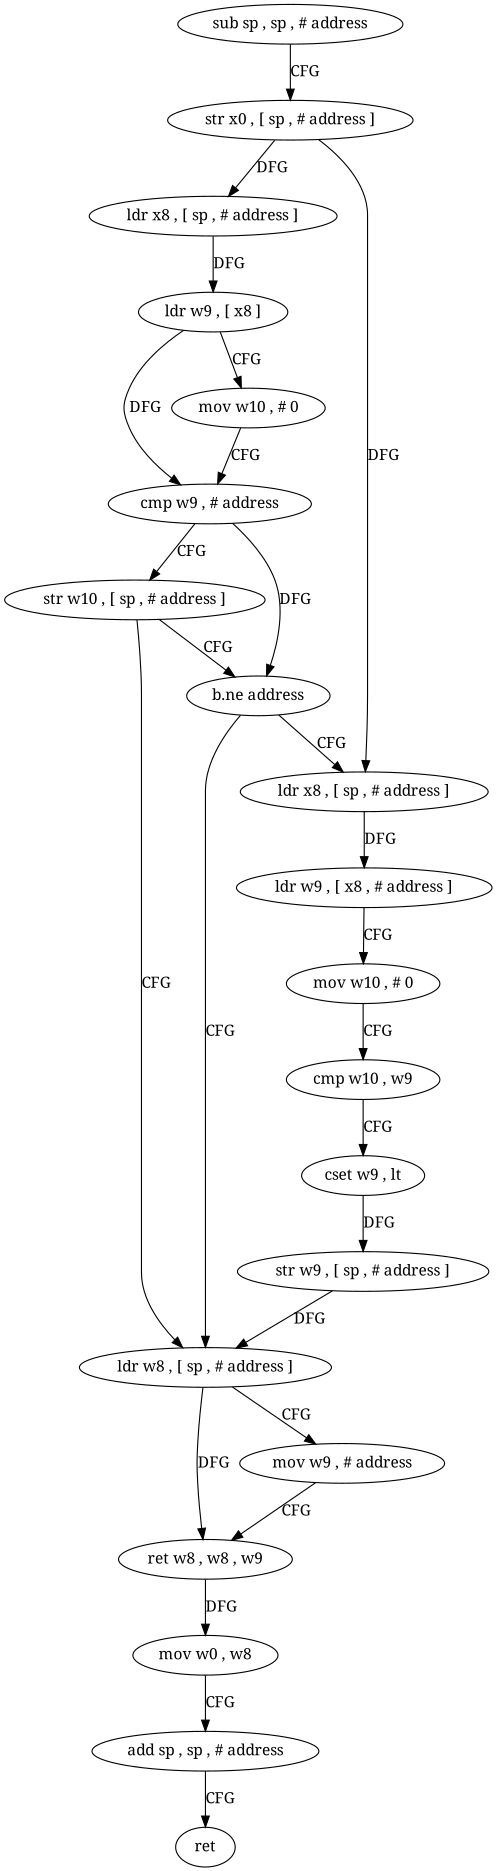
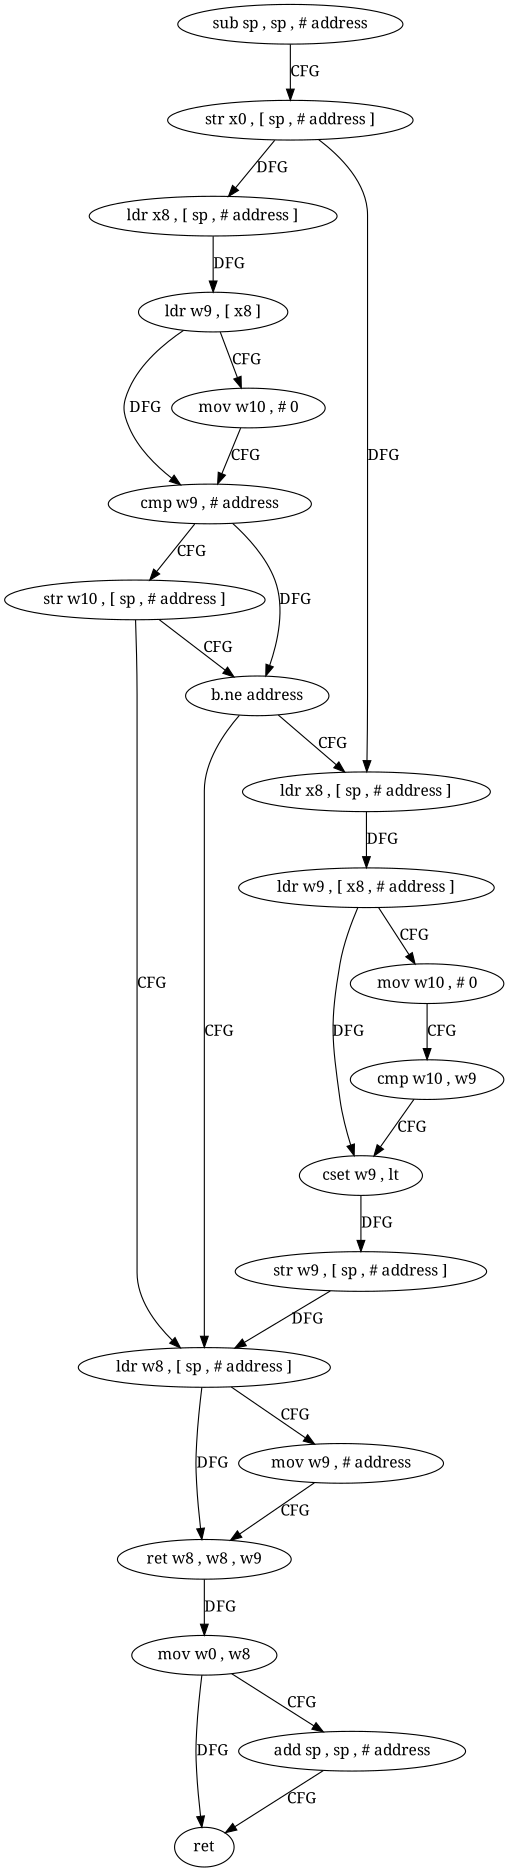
edge "ldr w9 , [ x8 , # address ]" -> "cset w9 , lt": added, label "DFG"
edge "mov w0 , w8" -> "ret": added, label "DFG"
